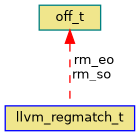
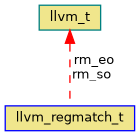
node "off_t": label "off_t" -> "llvm_t"
